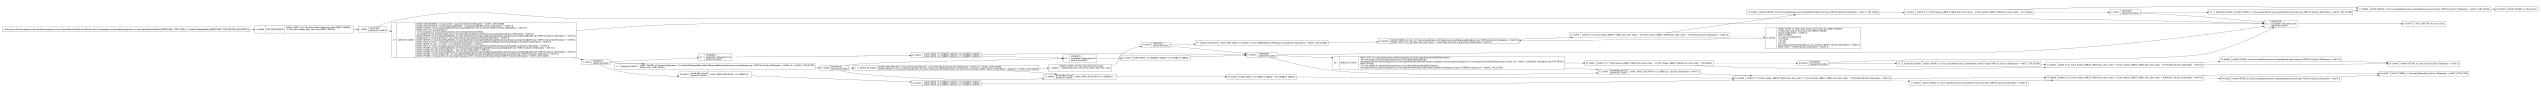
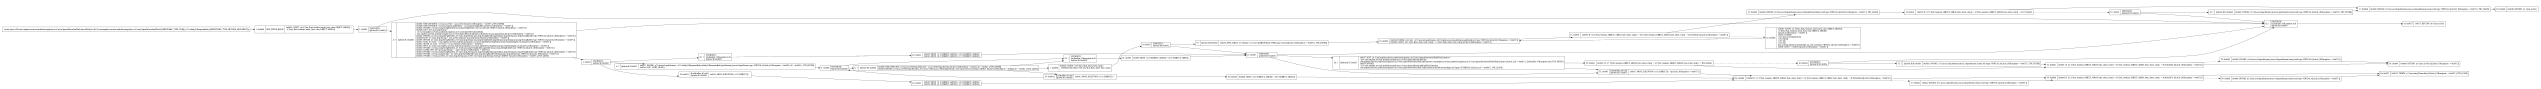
edge "25: 0x0055" -> "22: ?": now "6: ?" -> "22: ?"
edge "5: 0x002b" -> "19: 0x004c": reversed
